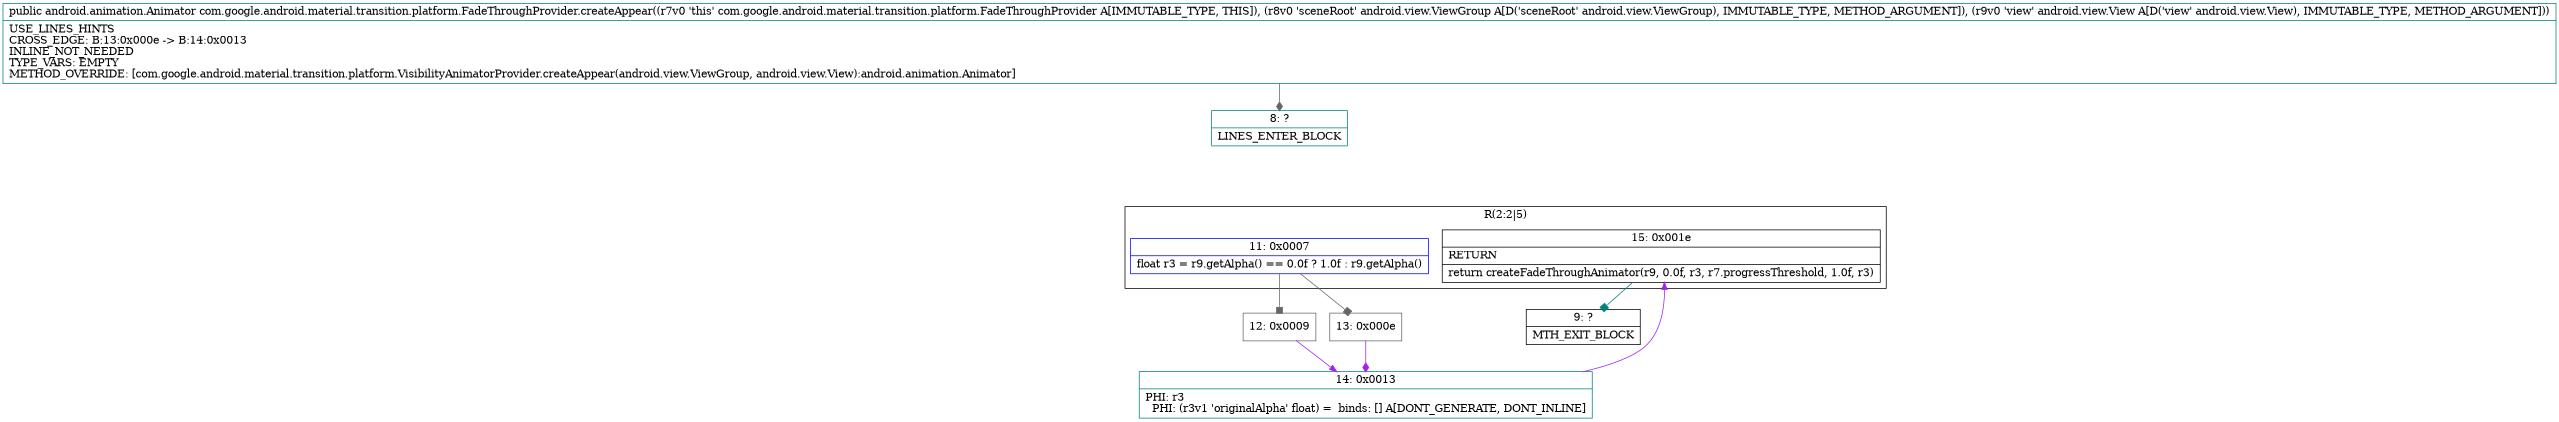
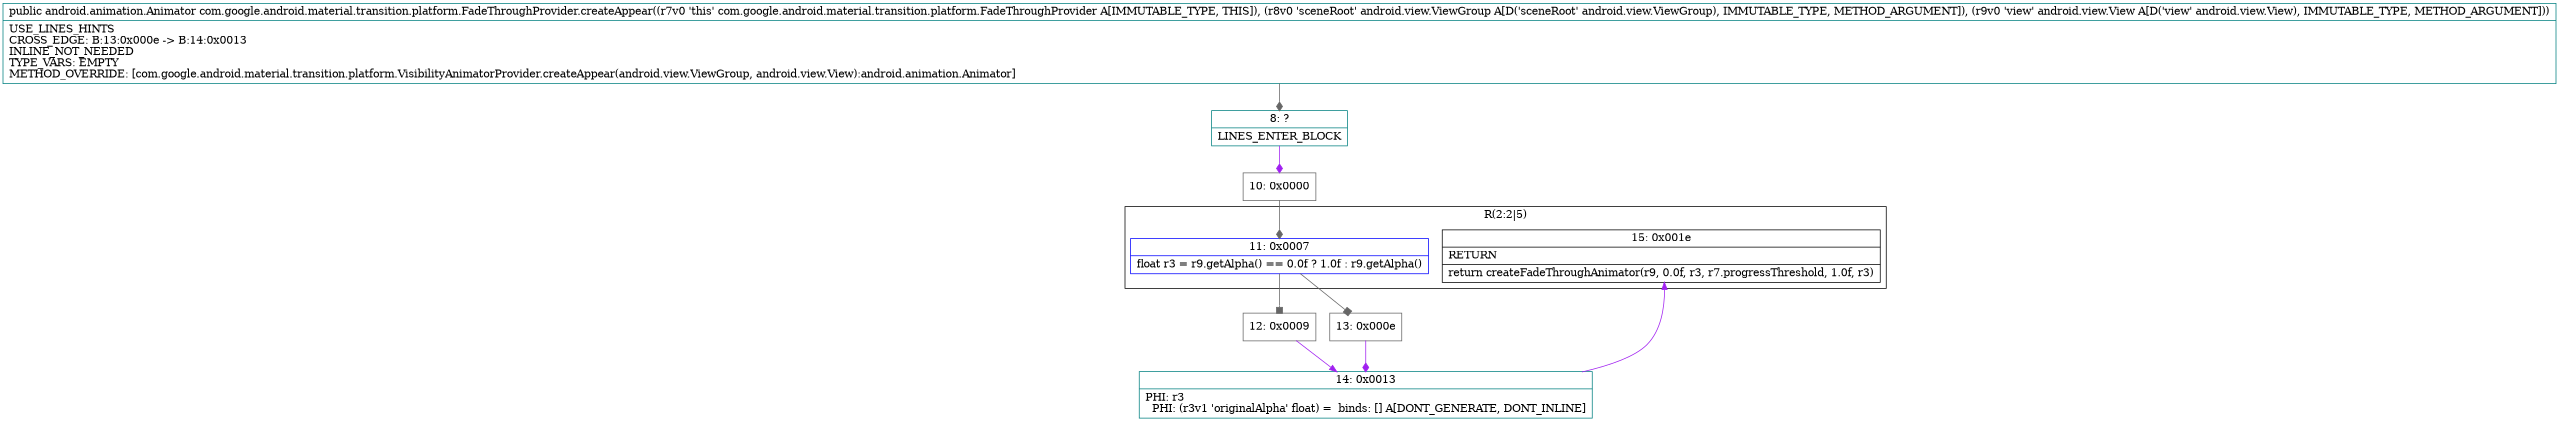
node "10: 0x0000": added
node "9: ?": removed
